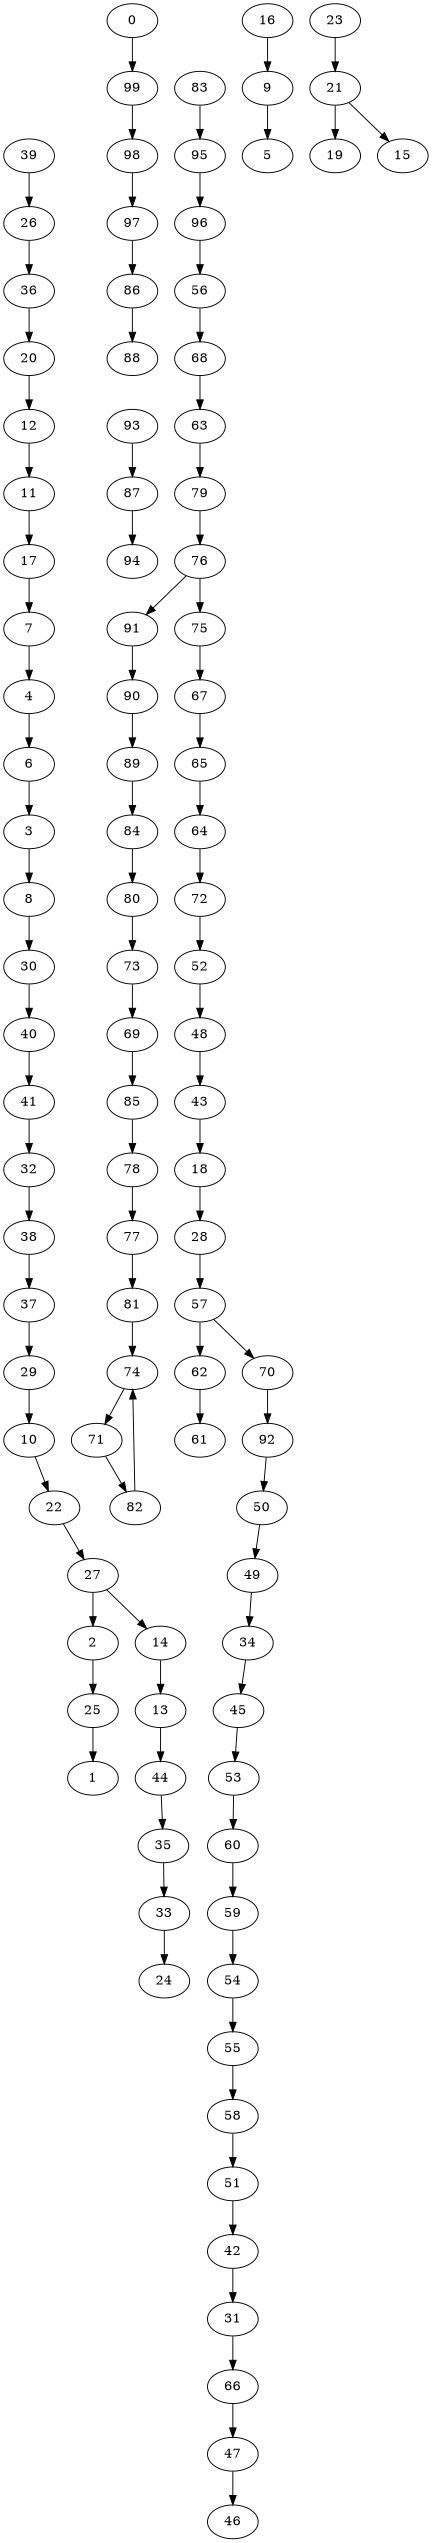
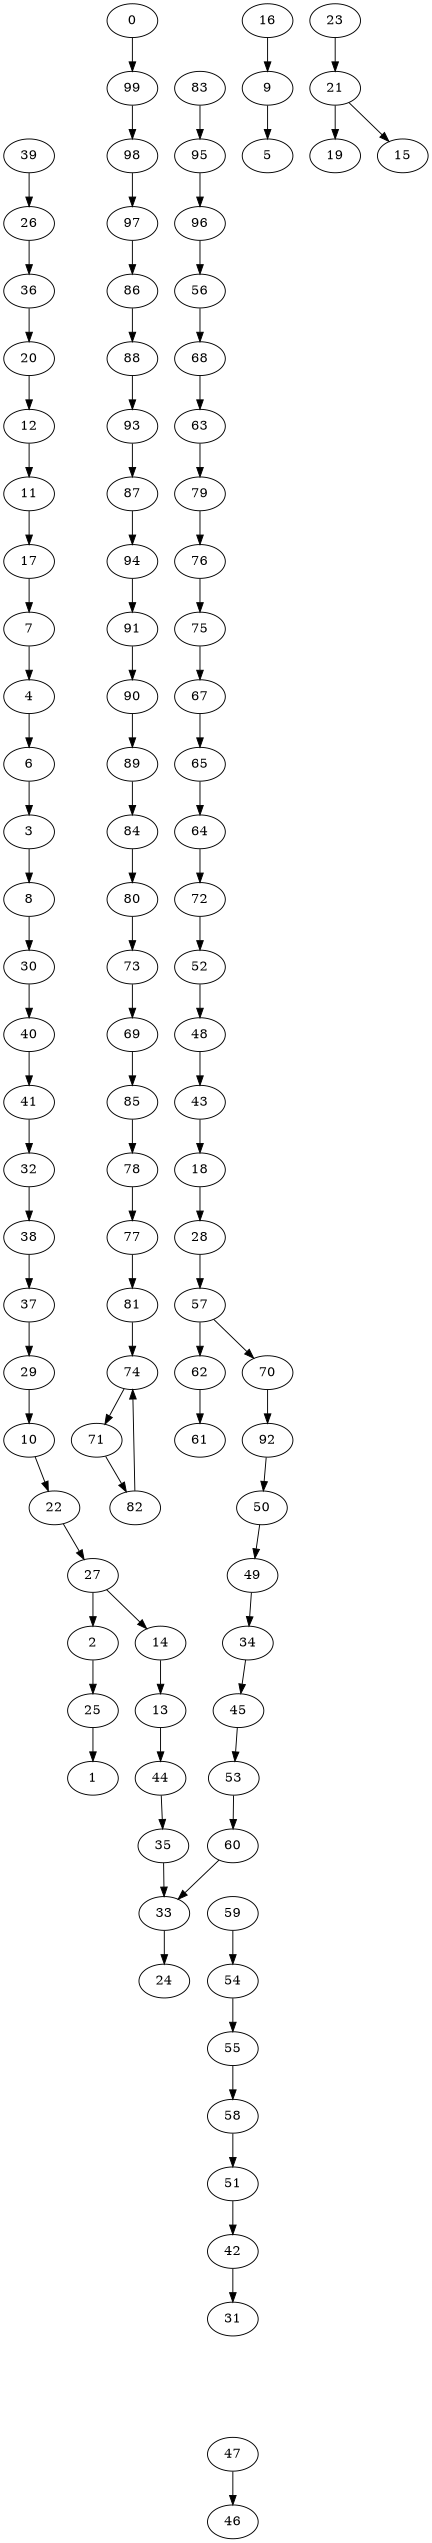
edge "88" -> "93": added
edge "76" -> "91": now "94" -> "91"
edge "60" -> "59": now "60" -> "33"
node "66": removed
